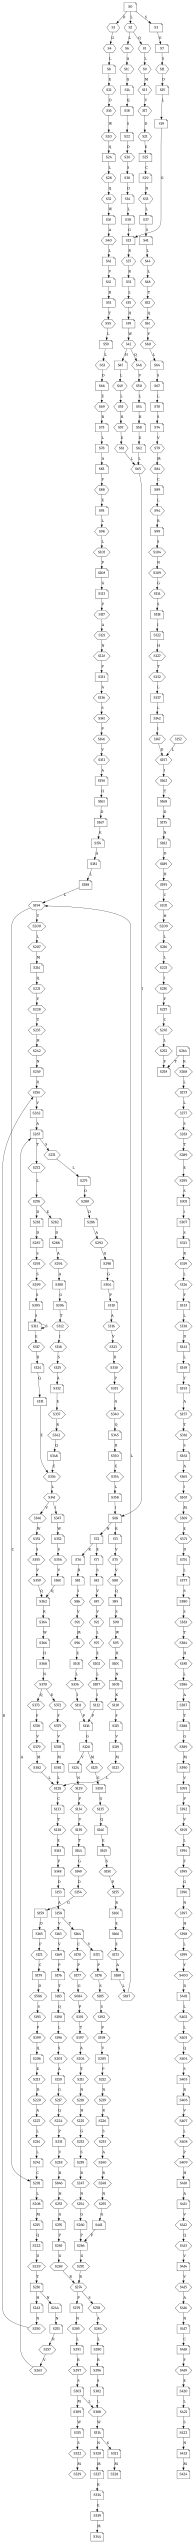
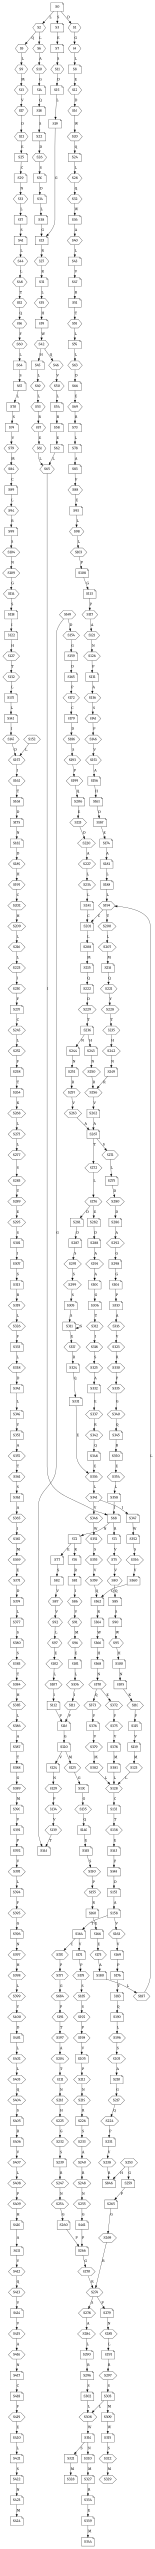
edge "S264" -> "S258": reversed
edge "S144" -> "S149": reversed
node "S586": label "S586" -> "S186"
edge "S846" -> "S253": reversed
